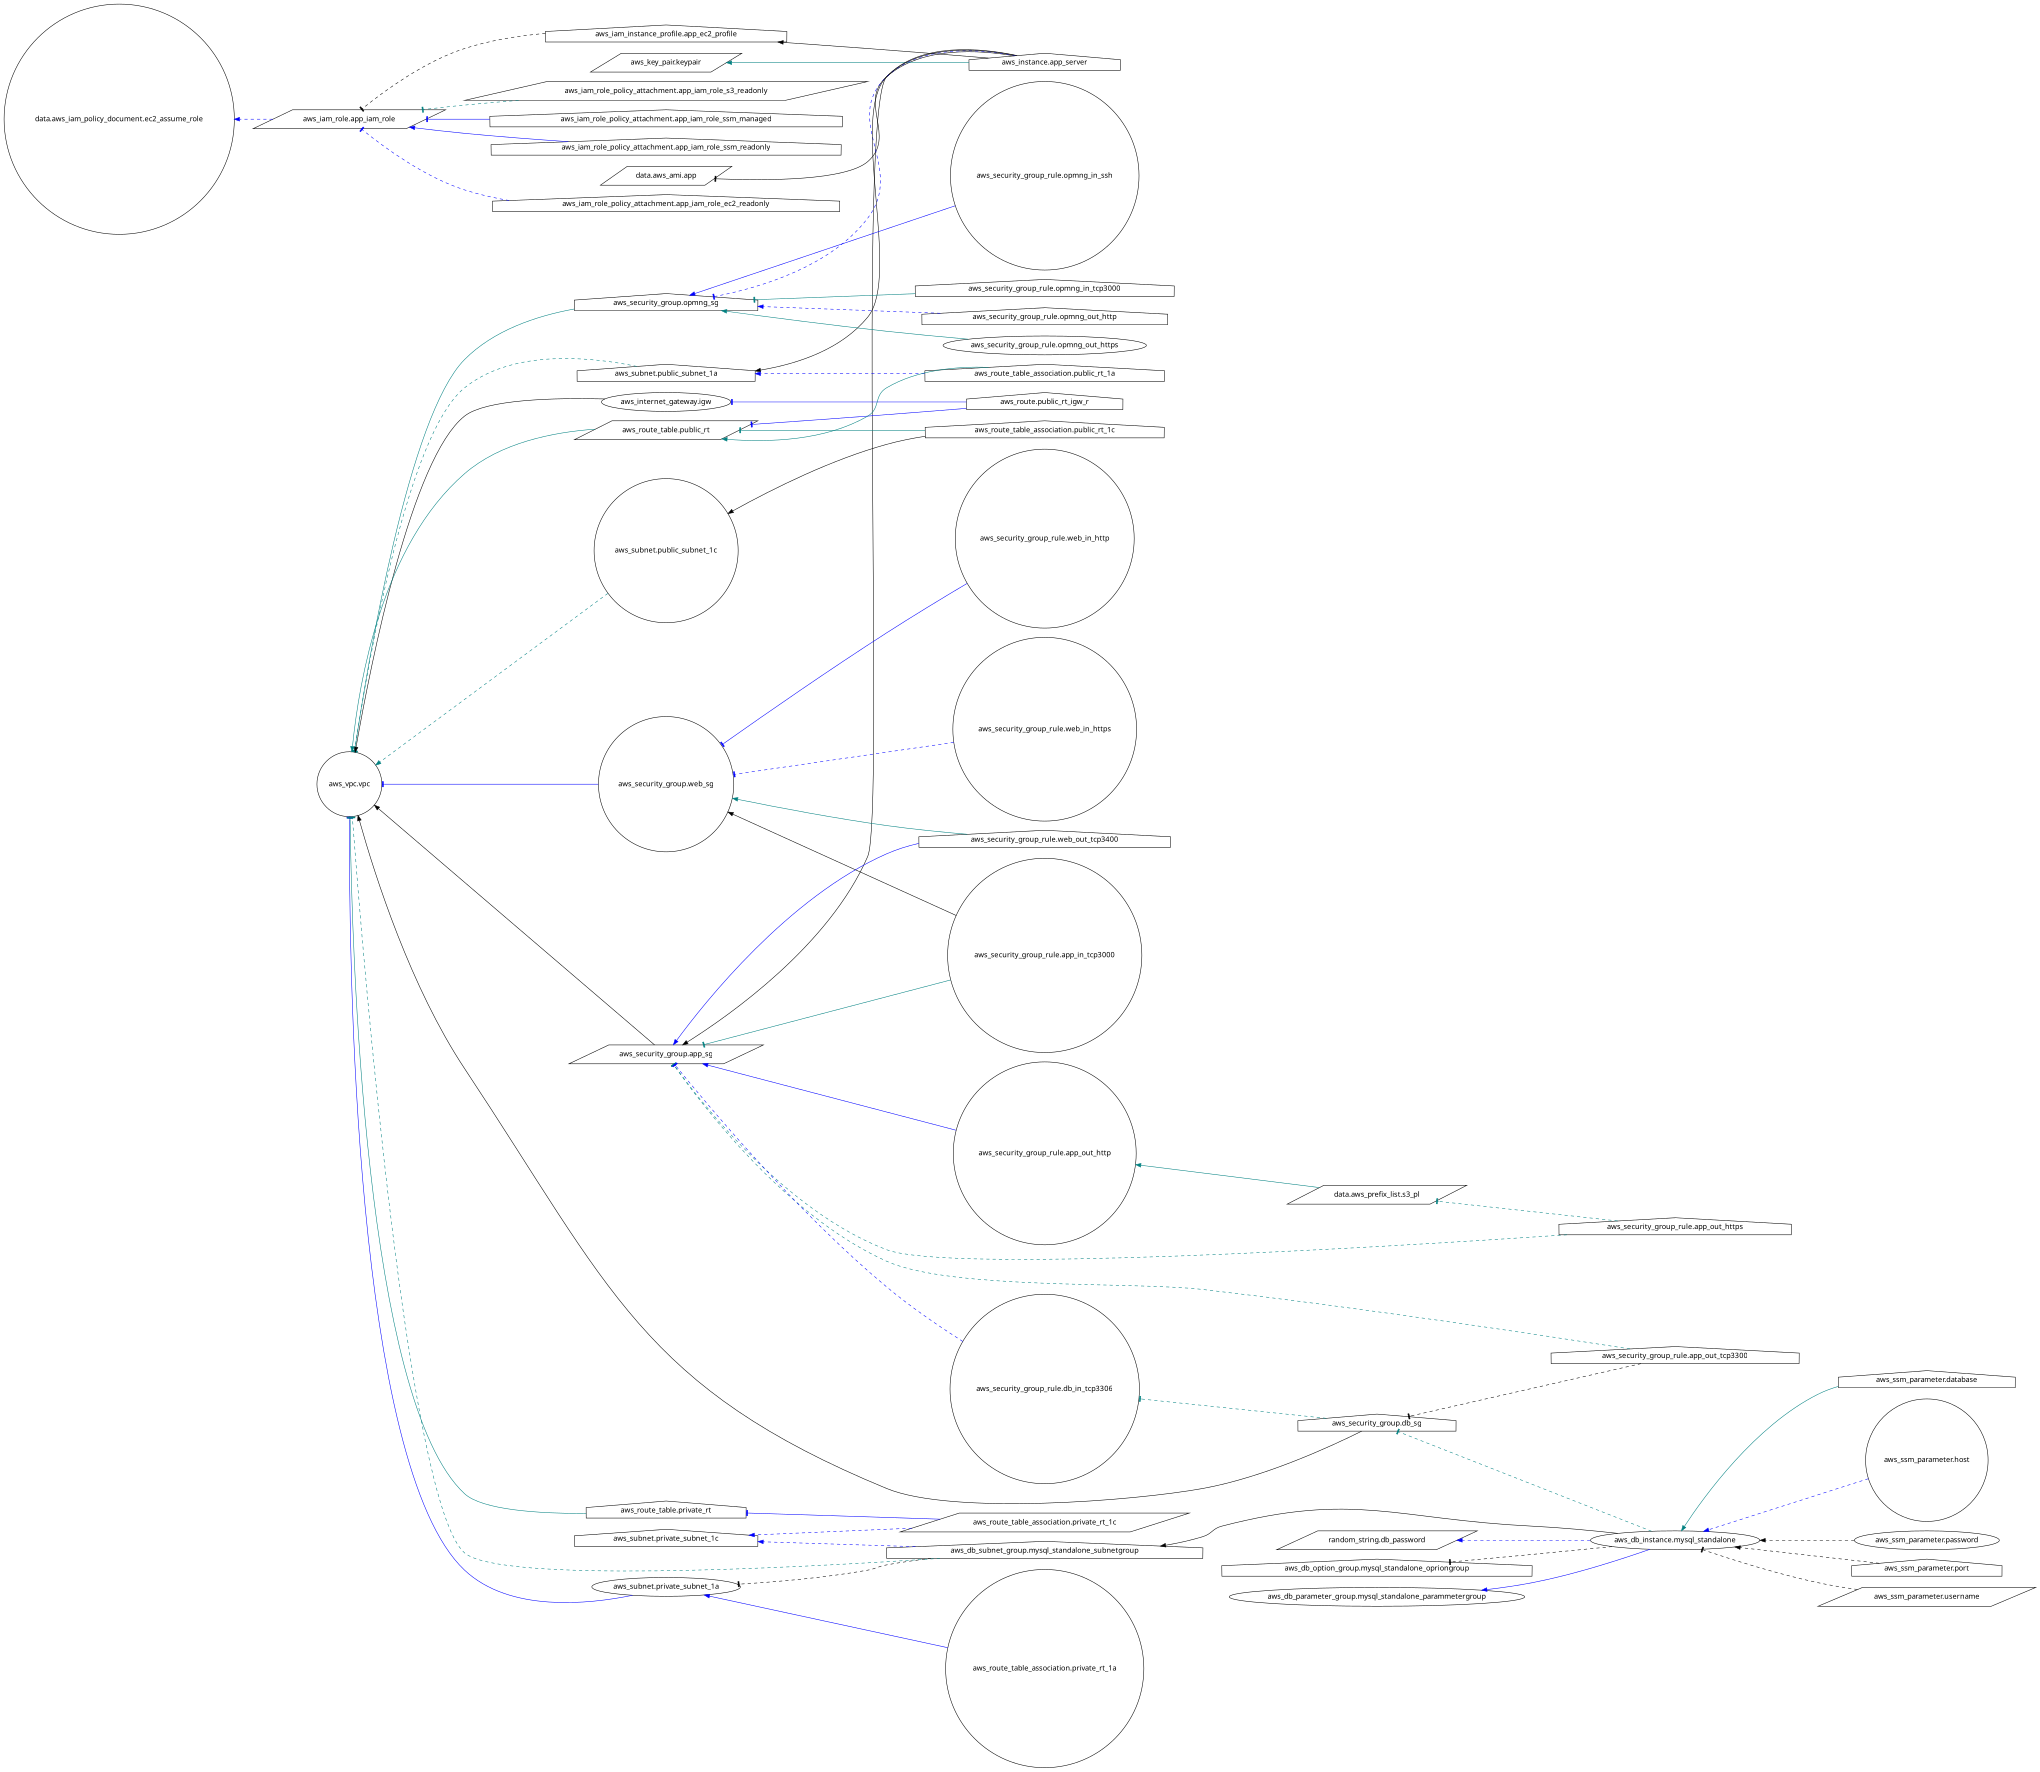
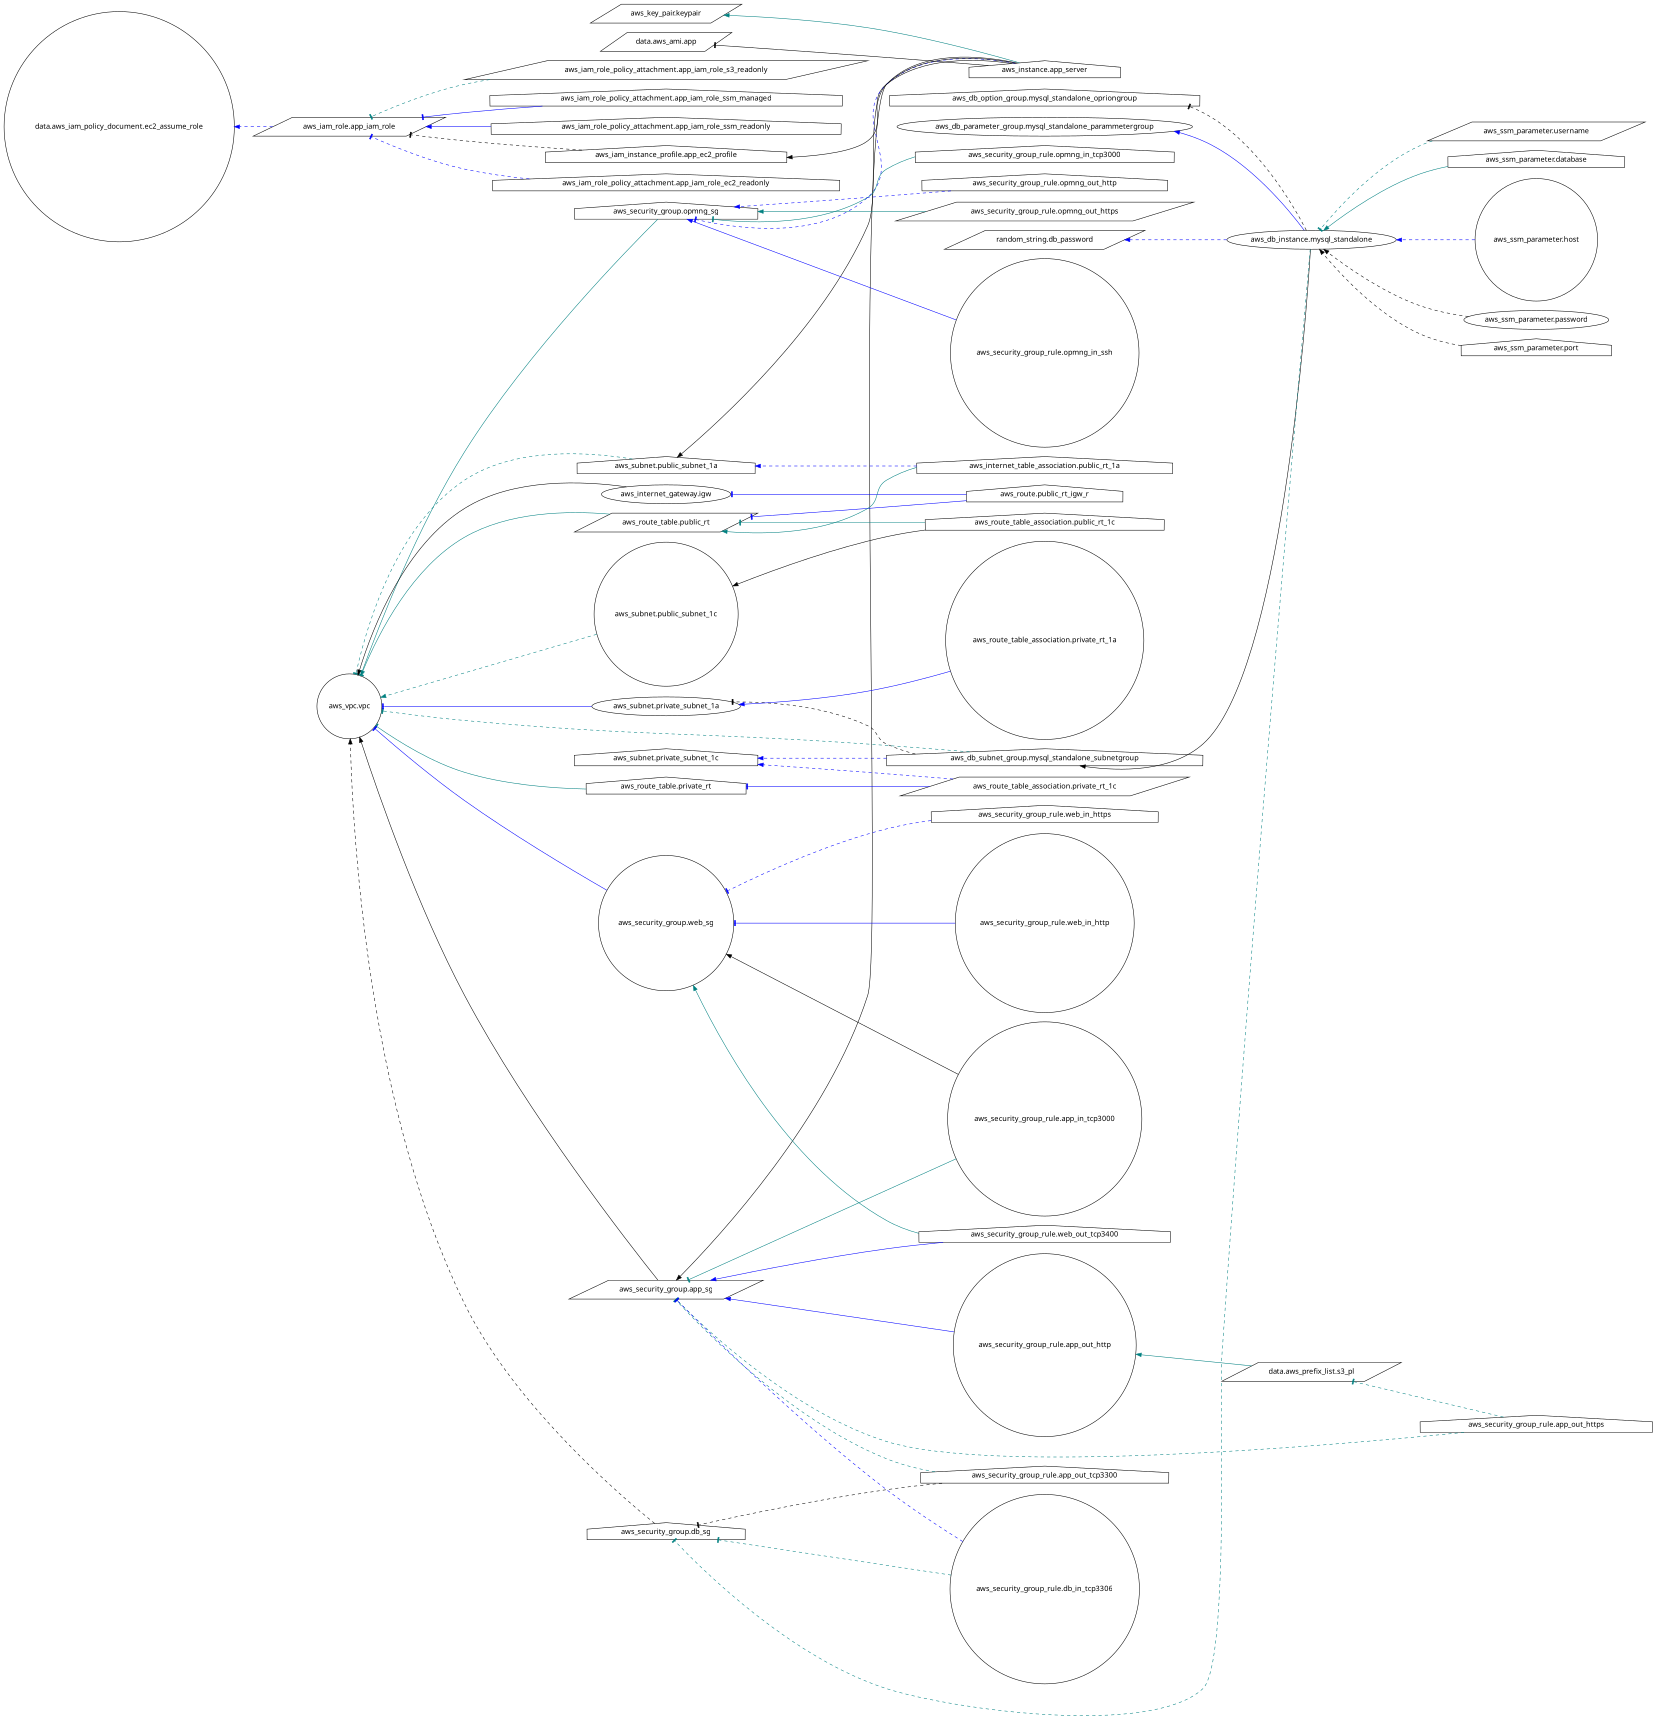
node "aws_security_group_rule.opmng_out_https": shape ellipse -> parallelogram
node "aws_route_table_association.public_rt_1a": label "aws_route_table_association.public_rt_1a" -> "aws_internet_table_association.public_rt_1a"
node "aws_security_group_rule.web_in_https": shape circle -> house
edge "aws_security_group.db_sg" -> "aws_vpc.vpc": style solid -> dashed
edge "aws_security_group.db_sg" -> "aws_security_group_rule.db_in_tcp3306": reversed
edge "aws_ssm_parameter.username" -> "aws_db_instance.mysql_standalone": color black -> teal
